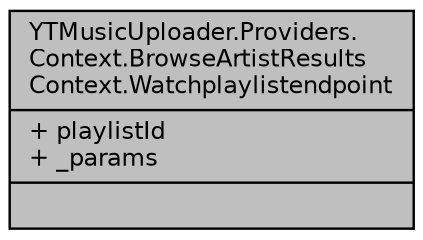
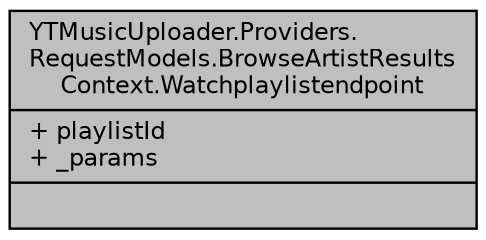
node "YTMusicUploader.Providers.": text "Context.BrowseArtistResults" -> "RequestModels.BrowseArtistResults"
